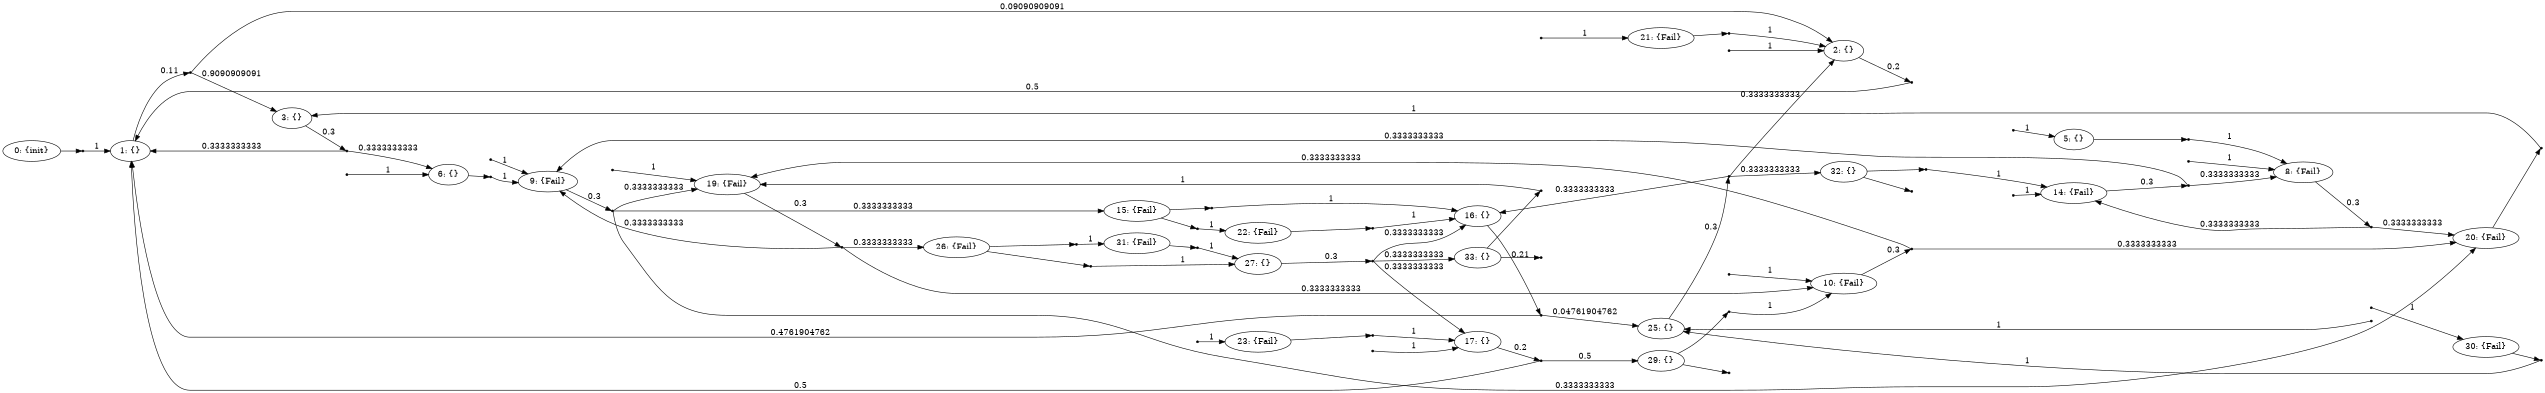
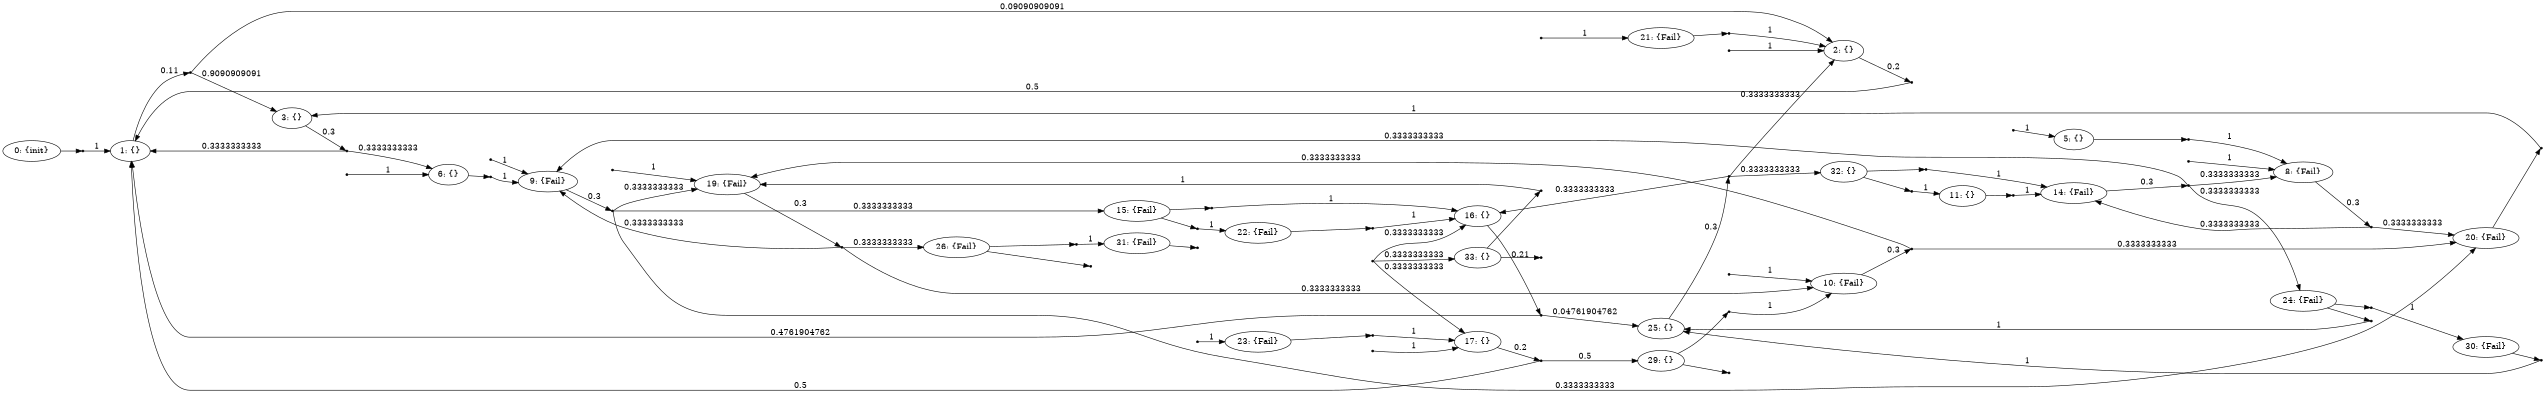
node "11: {}": added
node "27: {}": removed
node "24: {Fail}": added
